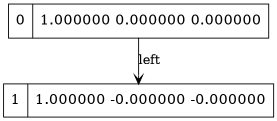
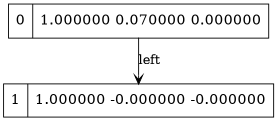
node "0": text "1.000000 0.000000 0.000000" -> "1.000000 0.070000 0.000000"
